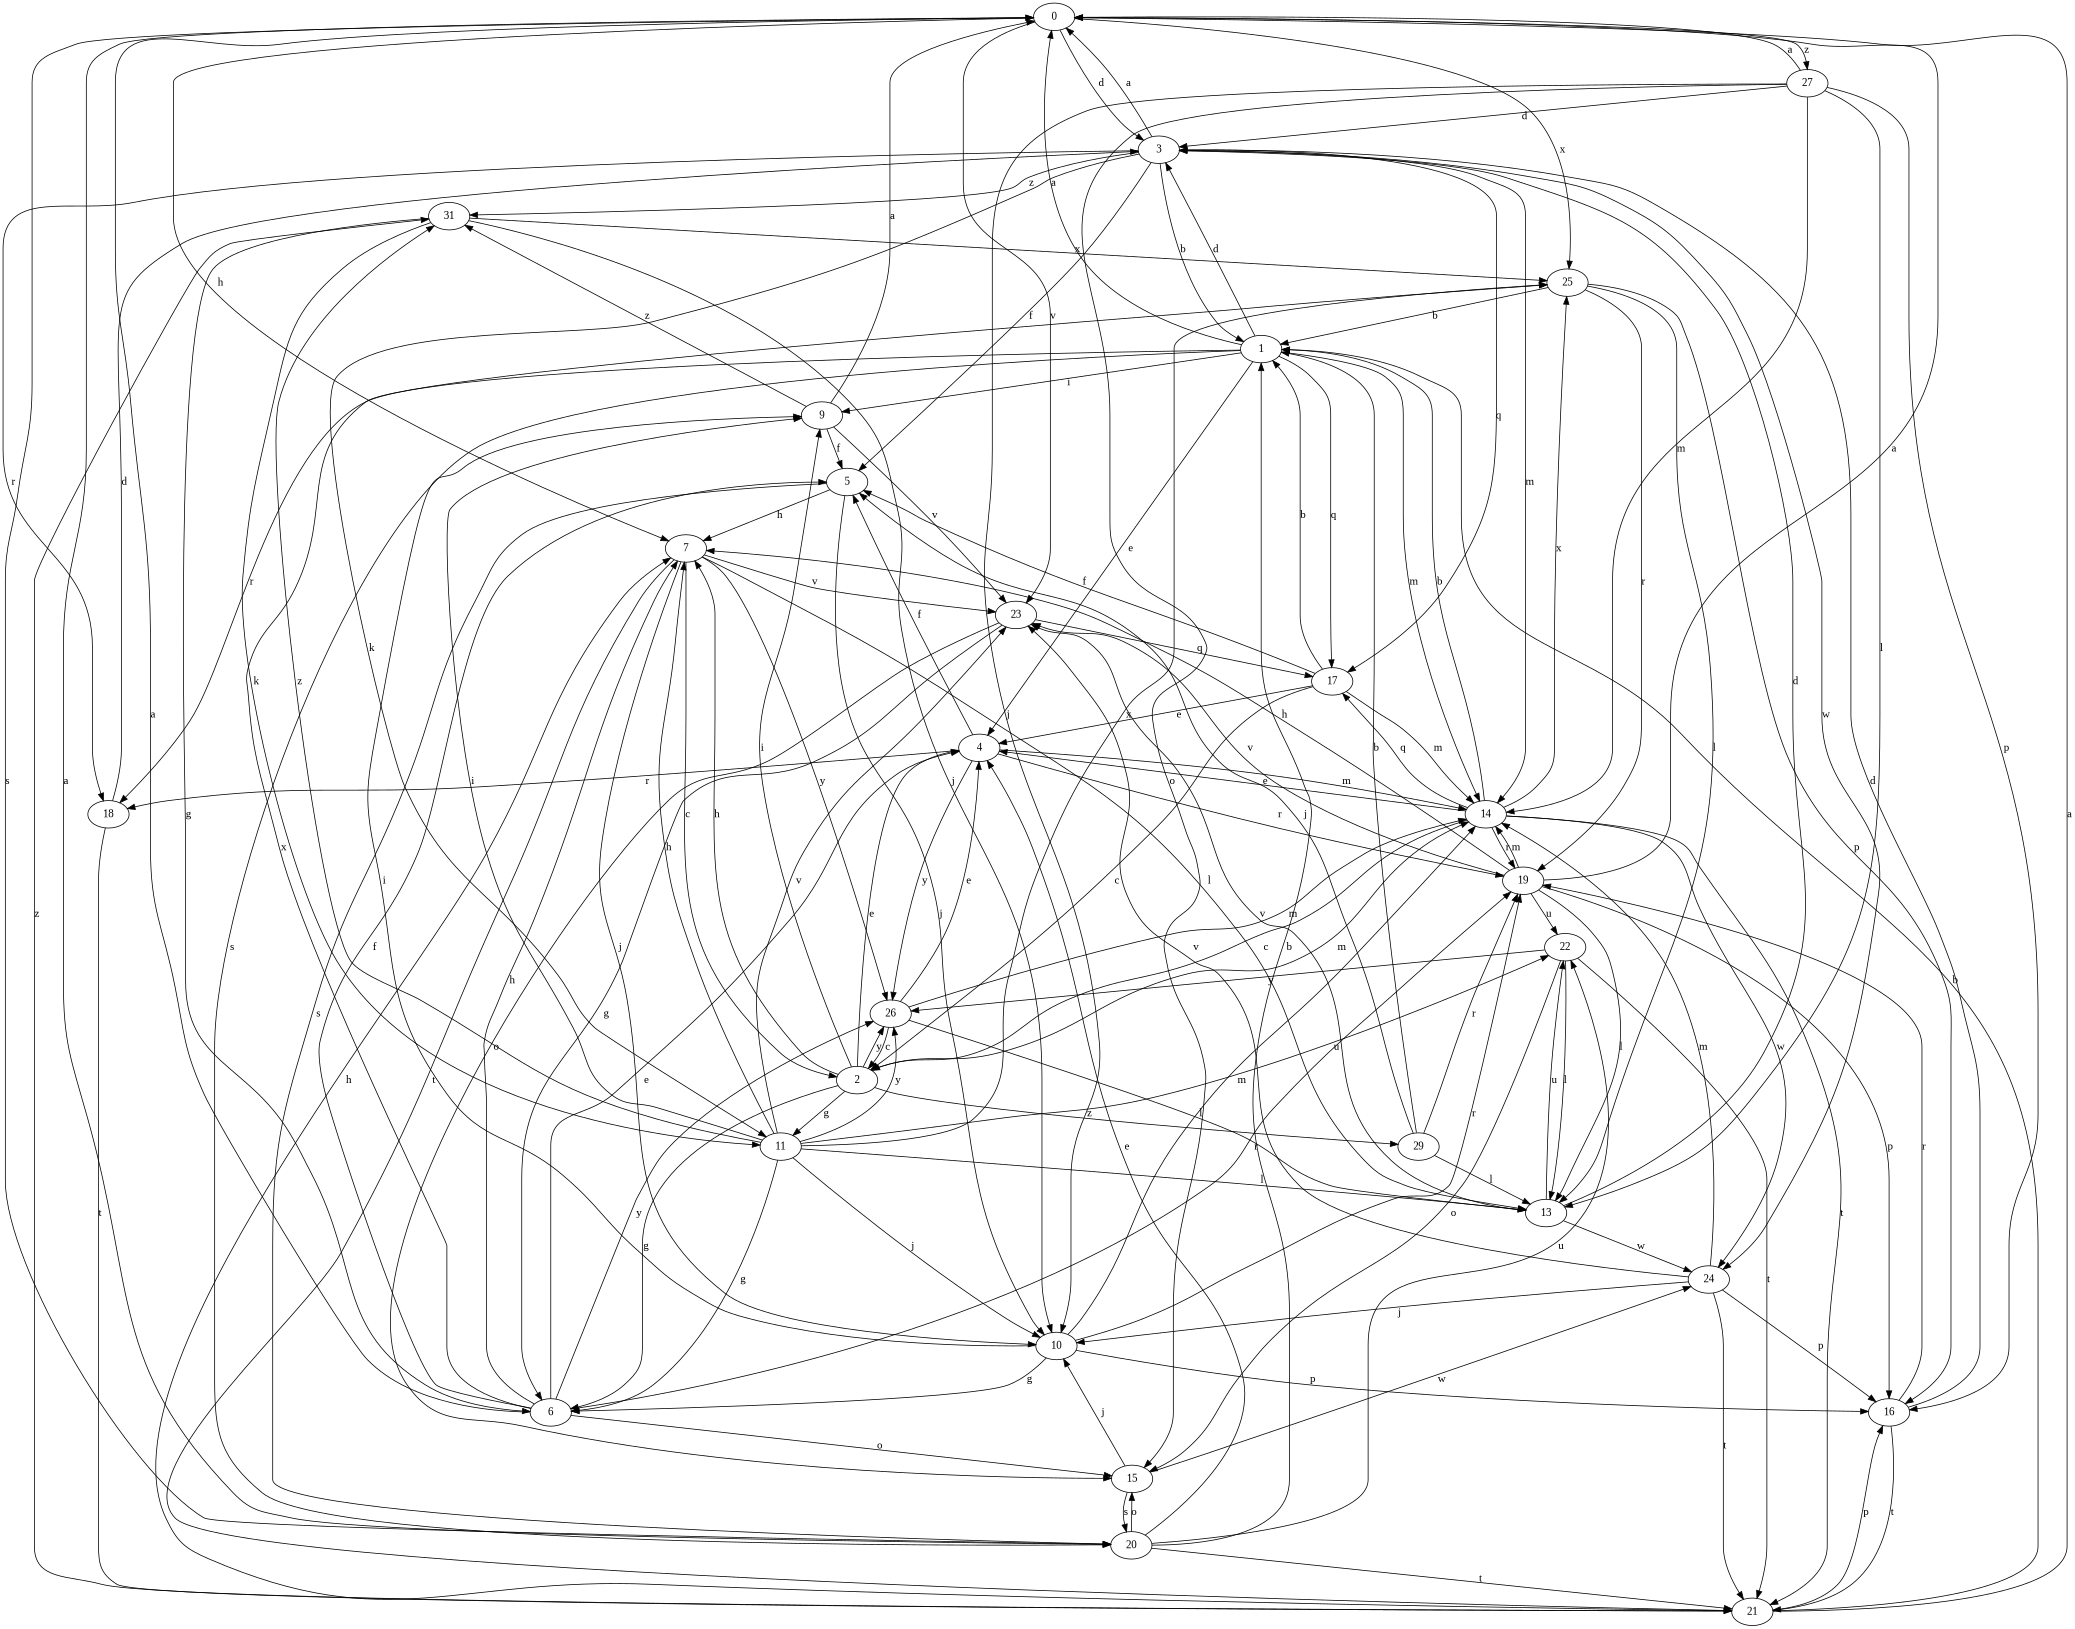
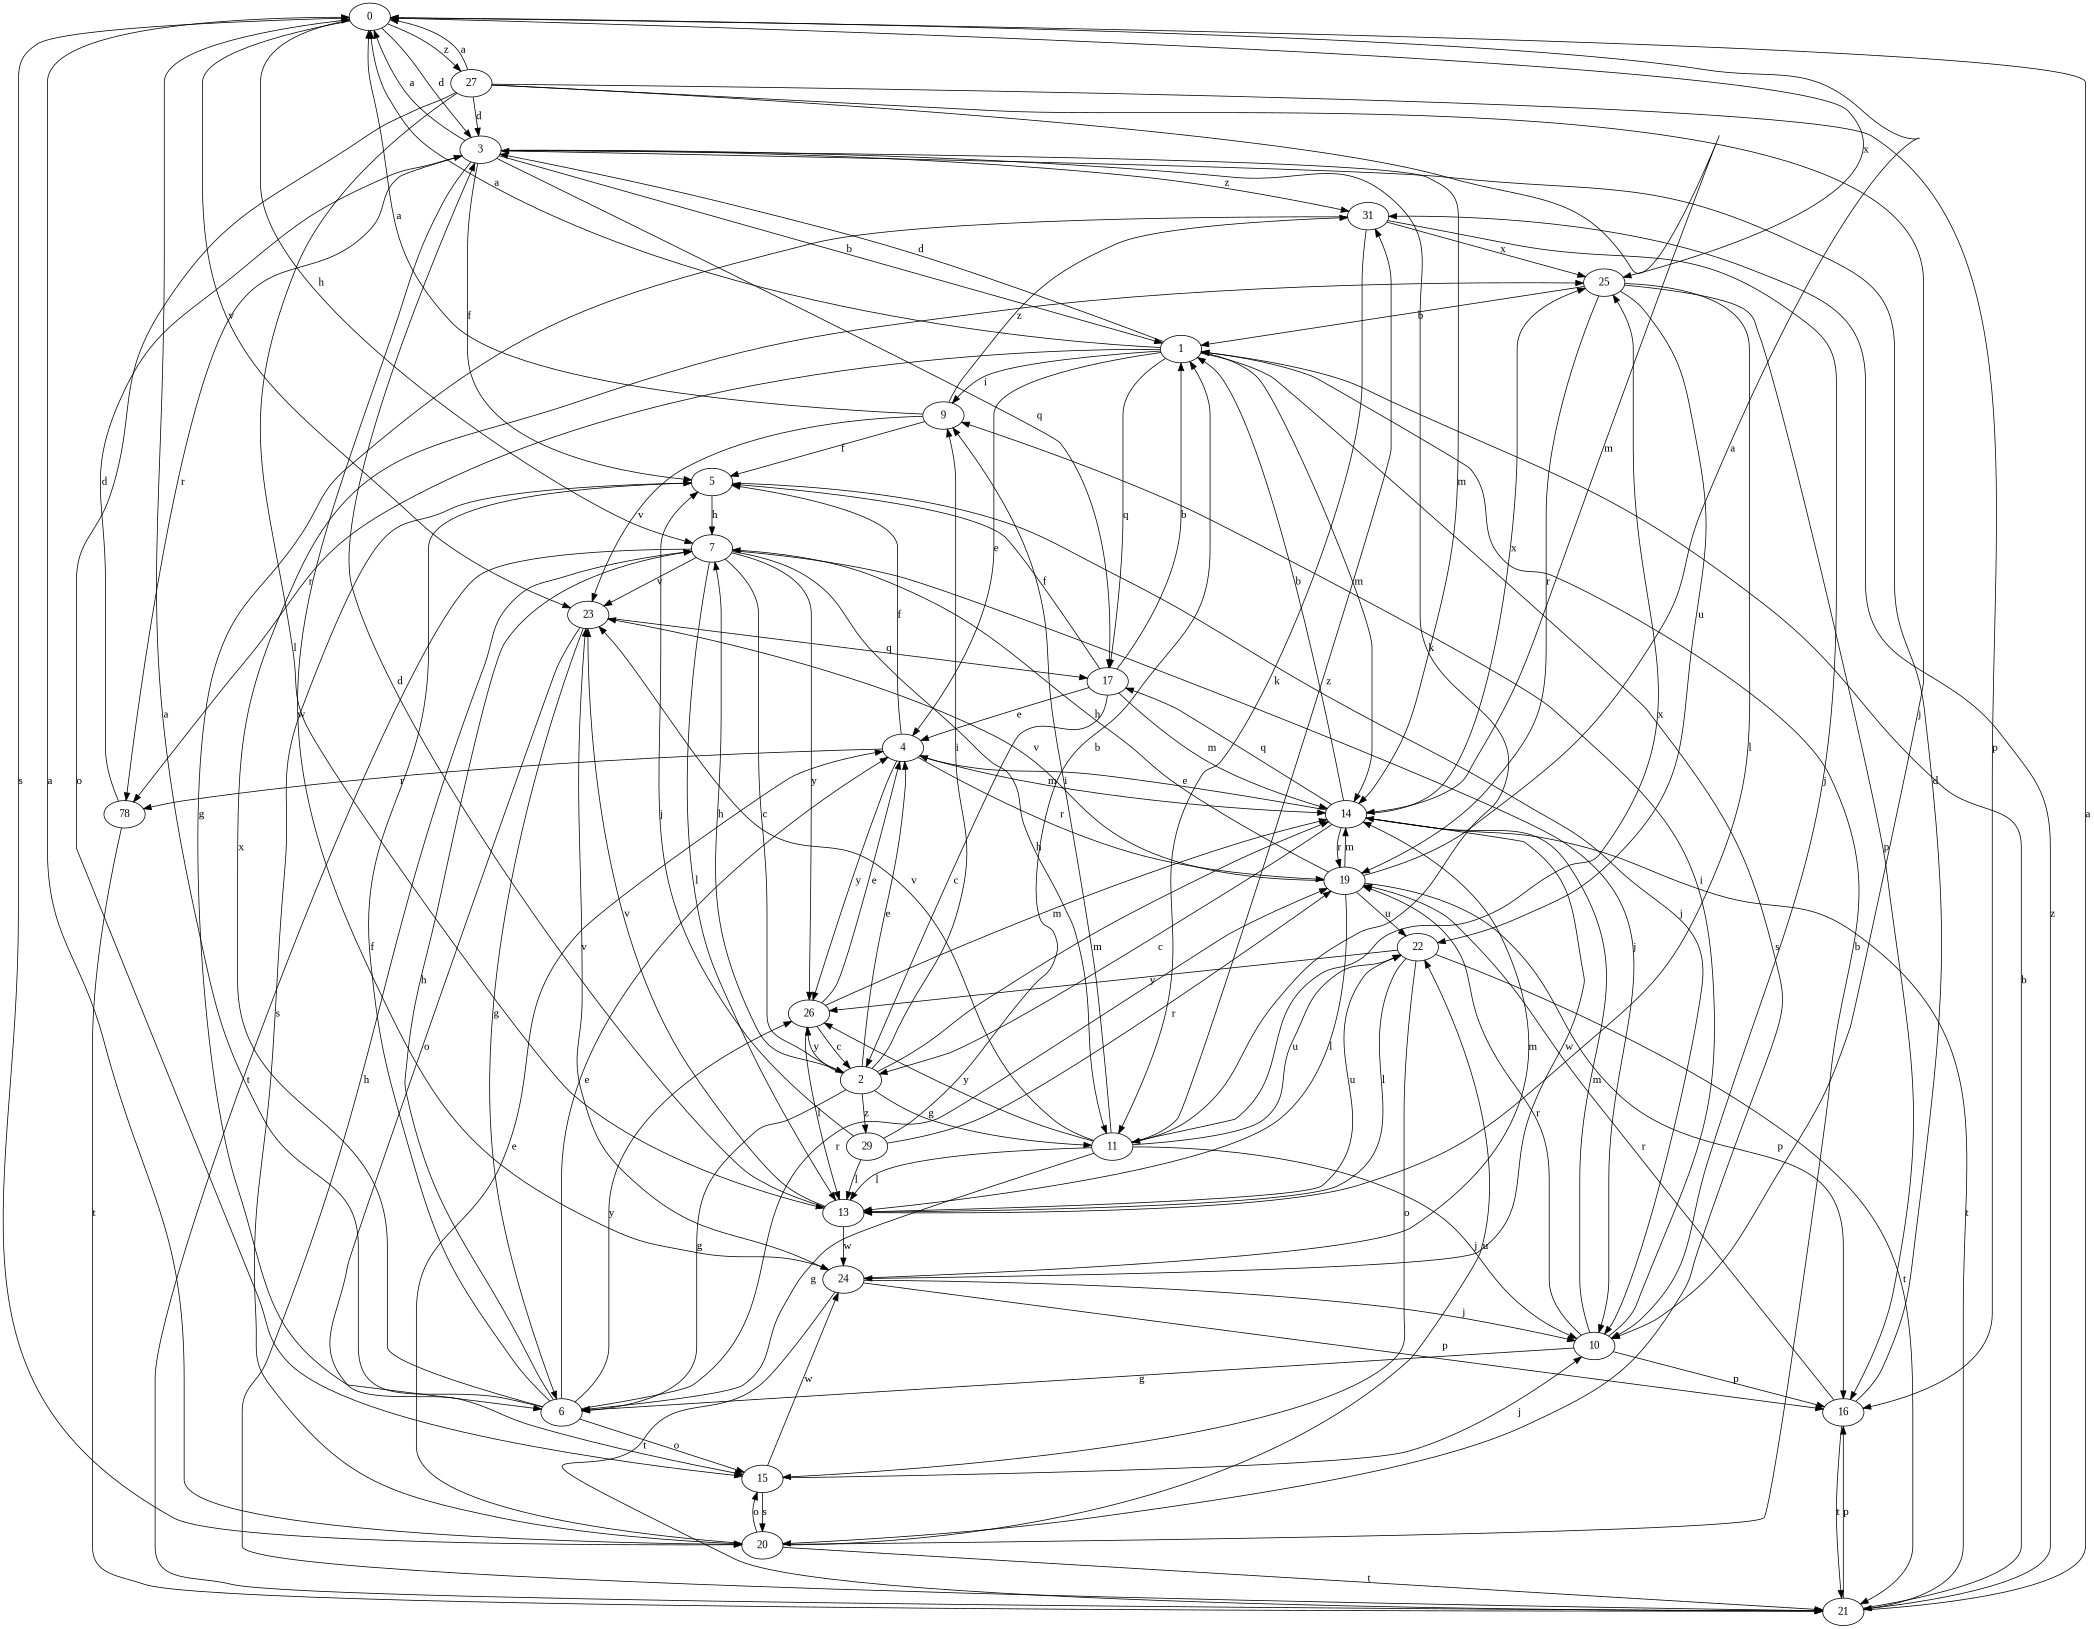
edge "25" -> "22": added, label "u"
node "18": label "18" -> "78"
edge "11" -> "7": reversed
